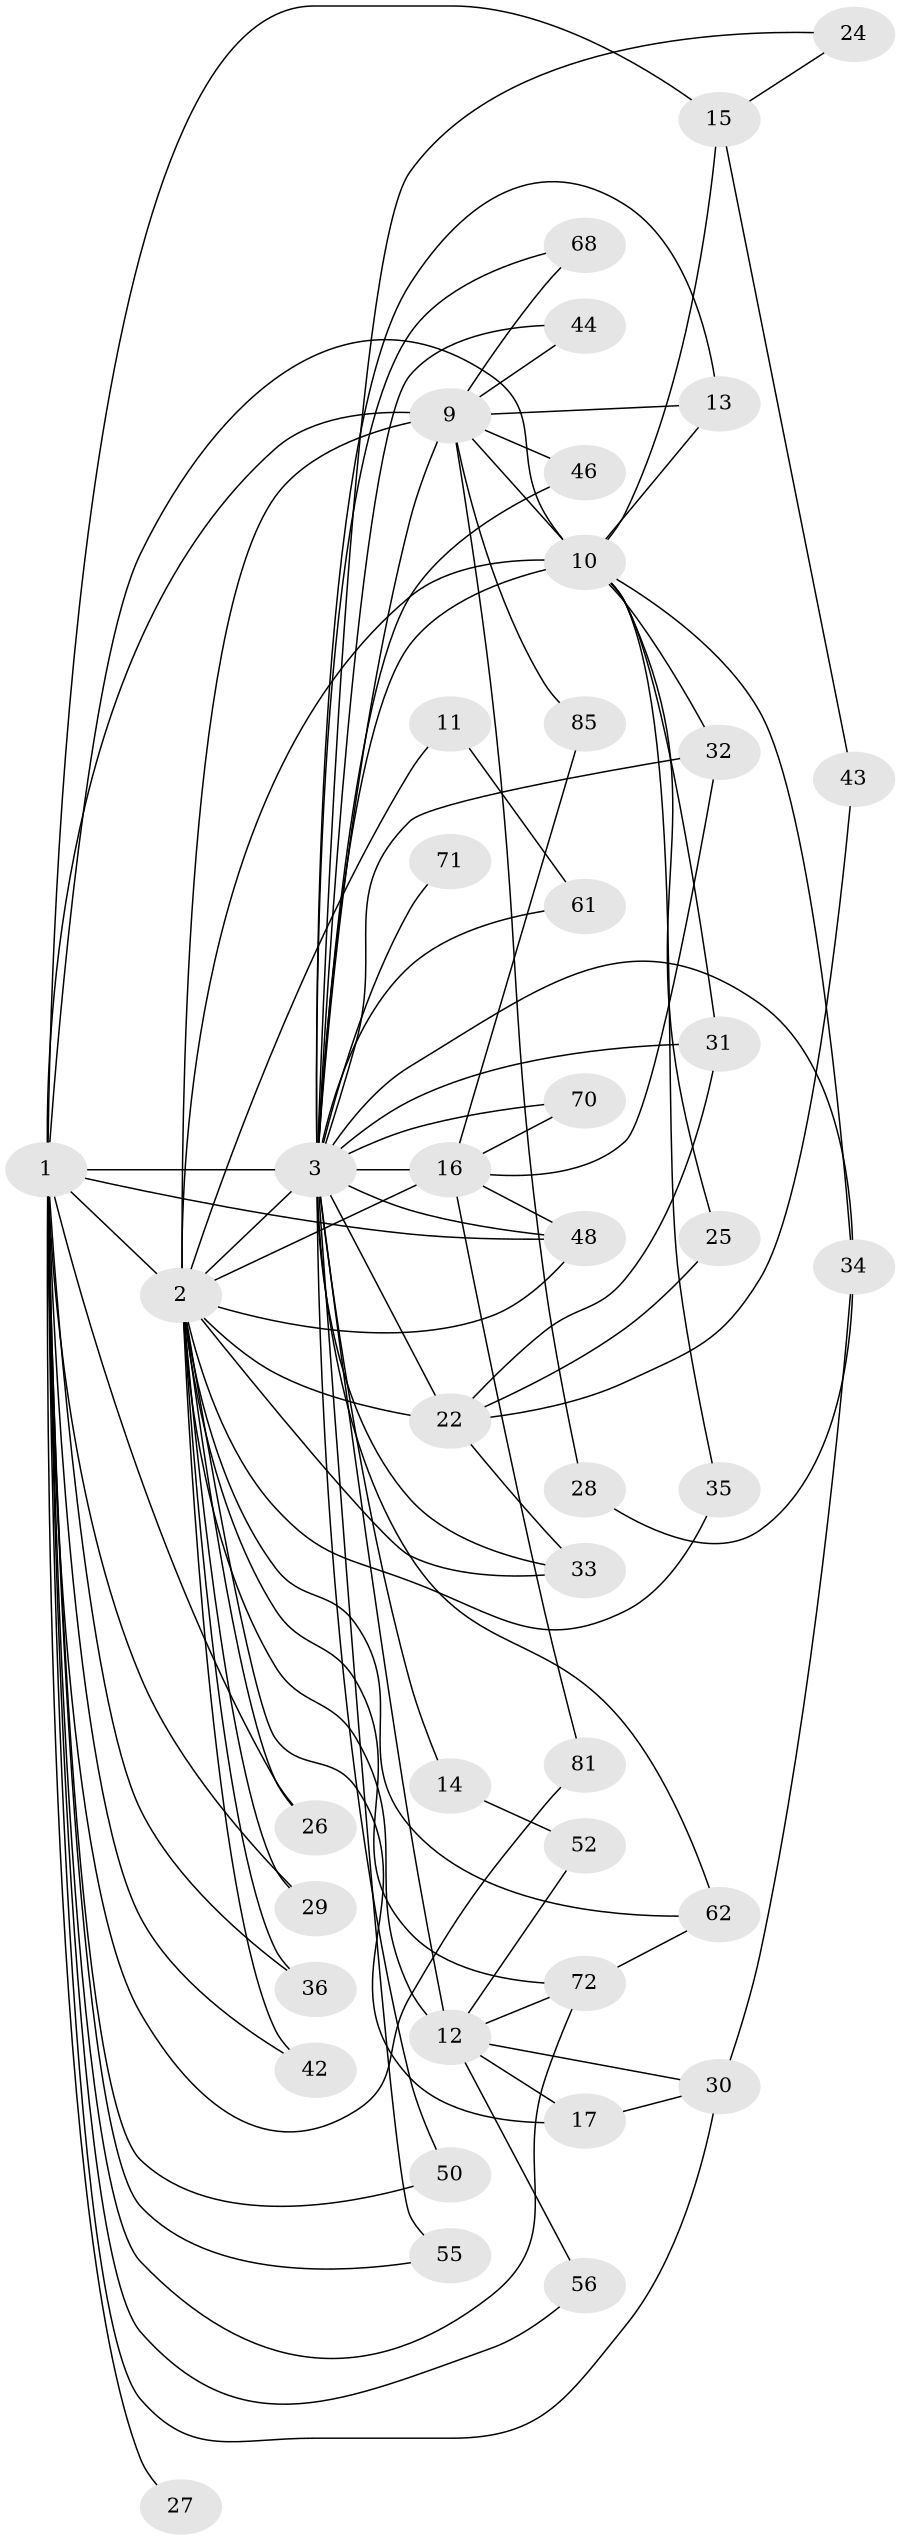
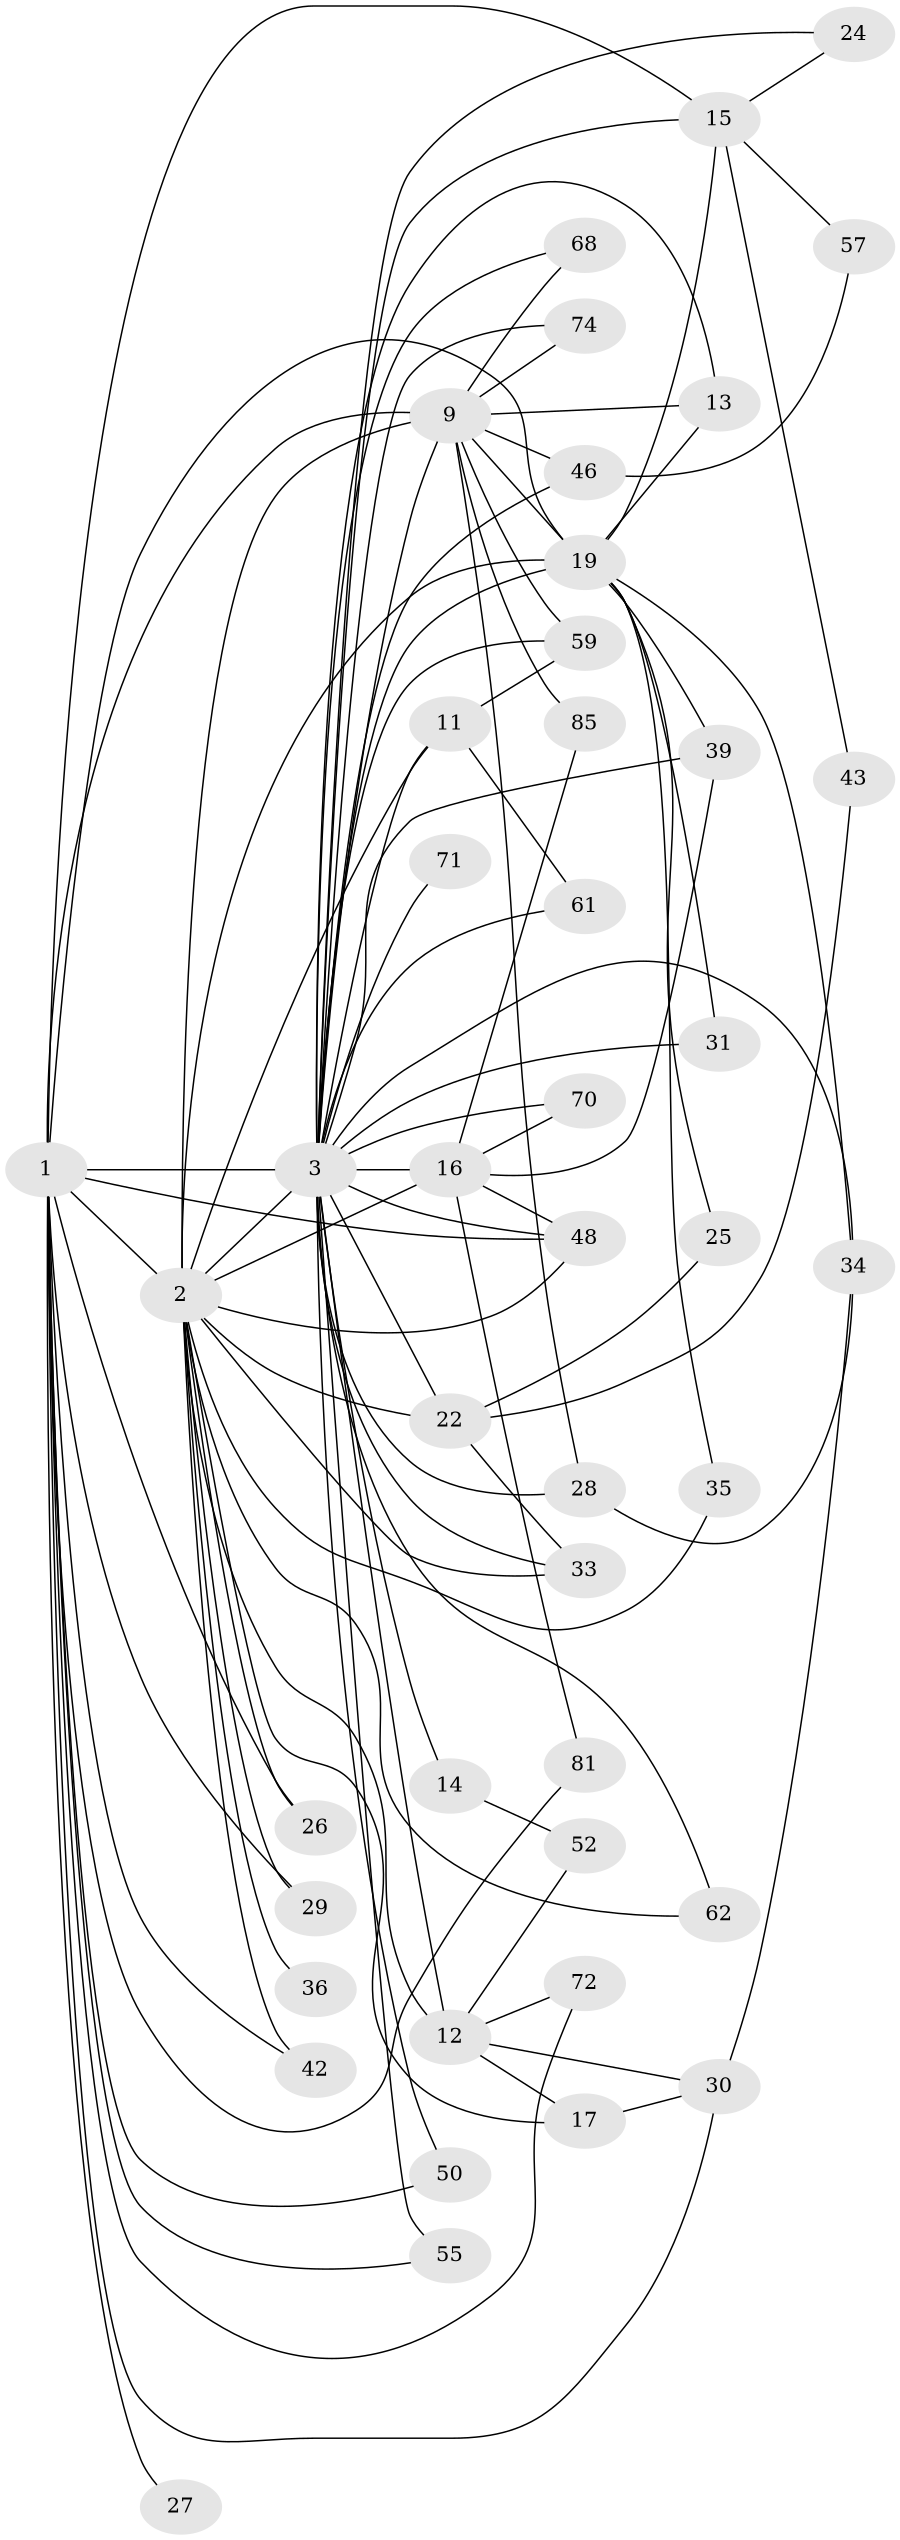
node "57": added
edge "15" -- "3": added
node "44": label "44" -> "74"
node "10": label "10" -> "19"
node "59": added
node "32": label "32" -> "39"
edge "11" -- "3": added
edge "31" -- "22": removed
edge "3" -- "28": added
edge "1" -- "36": removed
edge "2" -- "72": removed
edge "62" -- "72": removed
node "56": removed
